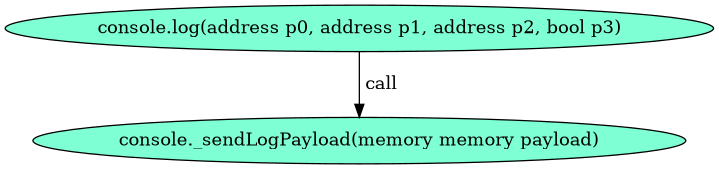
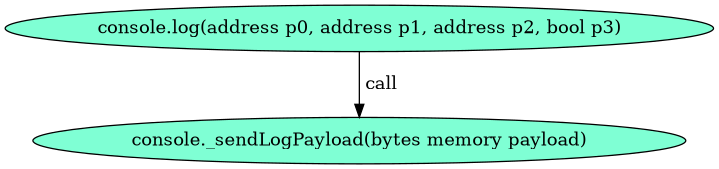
node "console._sendLogPayload(memory memory payload)": label "console._sendLogPayload(memory memory payload)" -> "console._sendLogPayload(bytes memory payload)"
